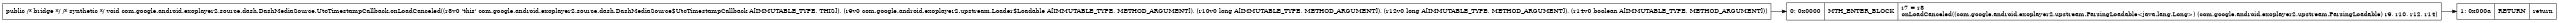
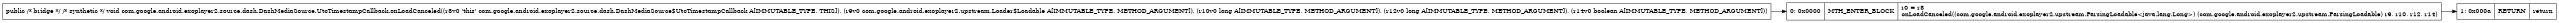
node "0: 0x0000": text "r7 = r8" -> "r0 = r8"
